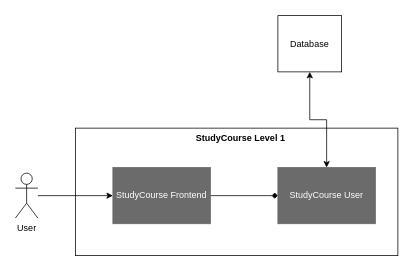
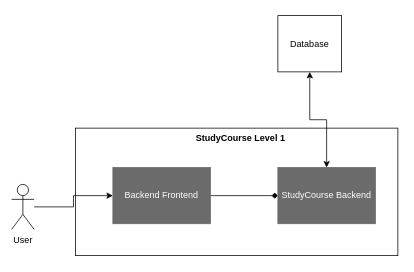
node "User": moved (27, 195) -> (23, 207)
node "StudyCourse Frontend": label "StudyCourse Frontend" -> "Backend Frontend"
node "StudyCourse User": label "StudyCourse User" -> "StudyCourse Backend"
